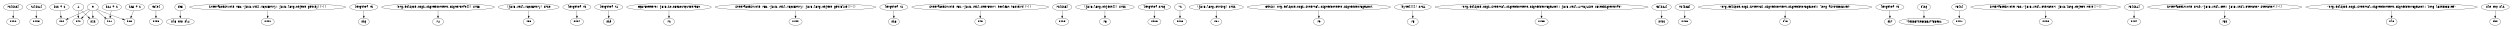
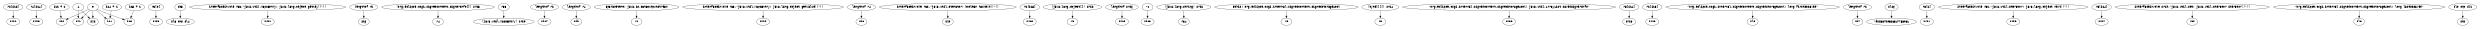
edge "(java.util.Map$Entry) $r20" -> "r33": reversed
